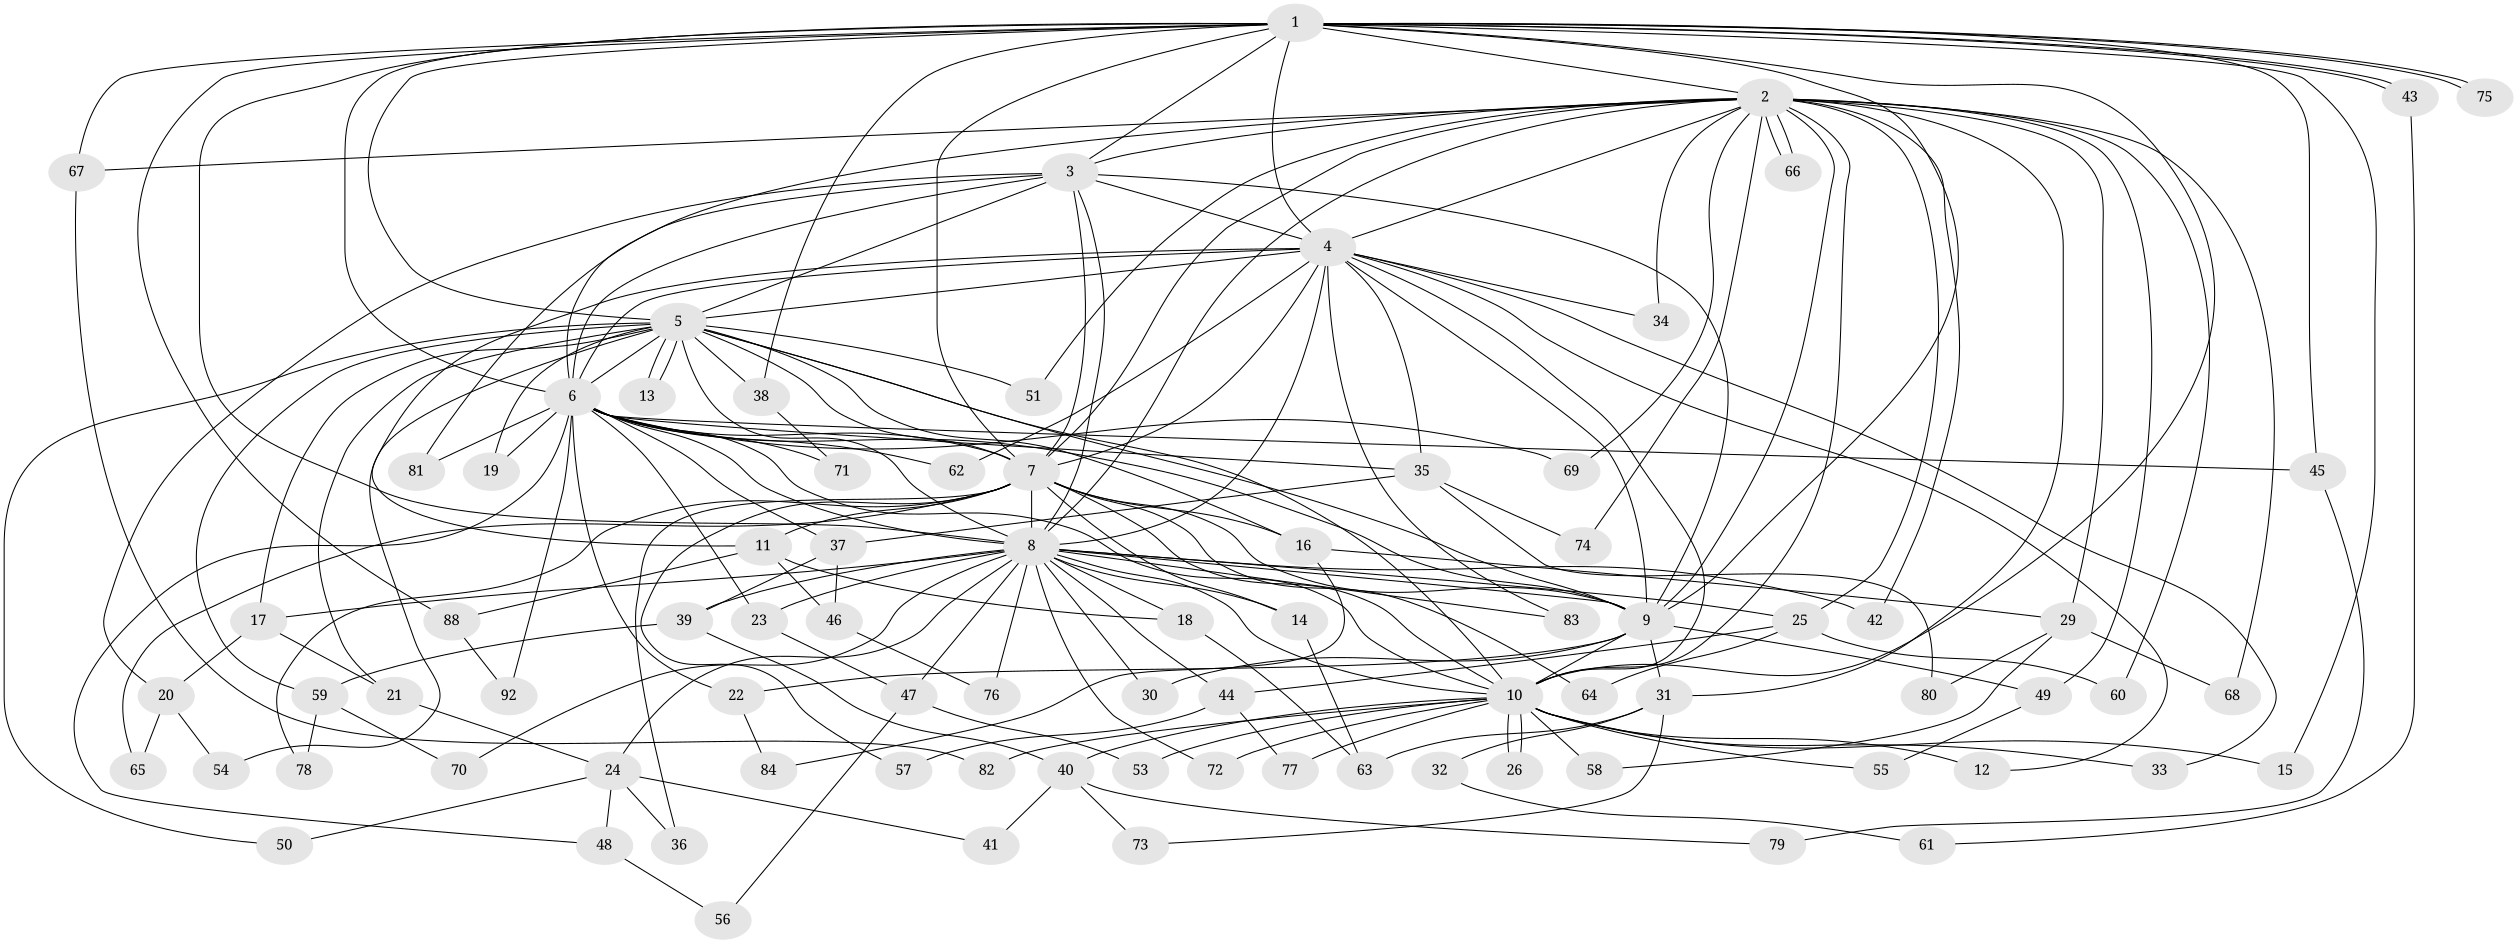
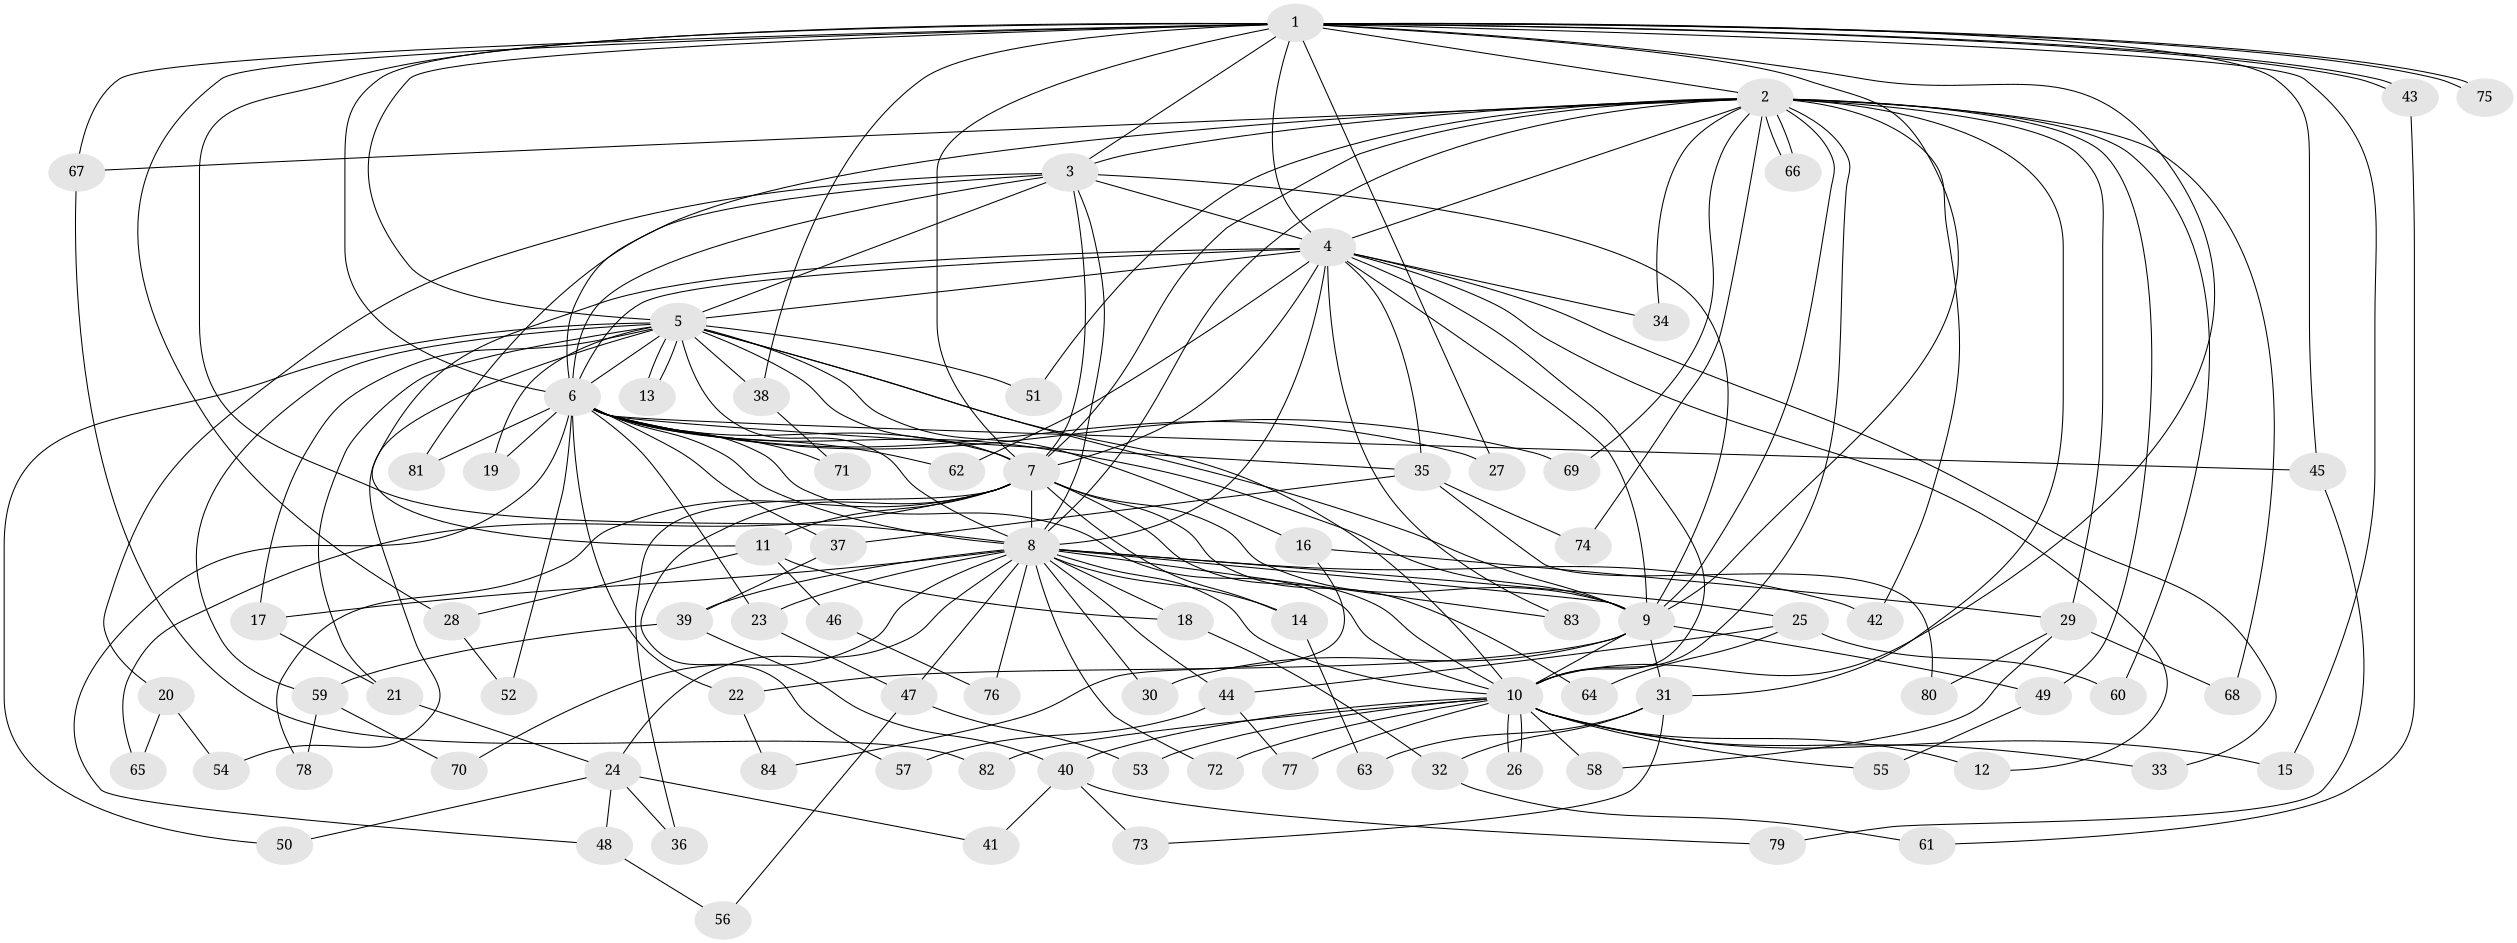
edge "2" -- "25": removed
node "27": added
edge "7" -- "16": removed
edge "37" -- "46": removed
node "88": label "88" -> "28"
edge "17" -- "20": removed
node "92": label "92" -> "52"
edge "18" -- "63": now "18" -- "32"
